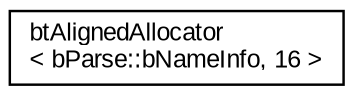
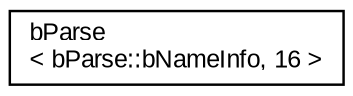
node "btAlignedAllocator < bParse::bNameInfo, 16 >": label "btAlignedAllocator < bParse::bNameInfo, 16 >" -> "bParse < bParse::bNameInfo, 16 >"
